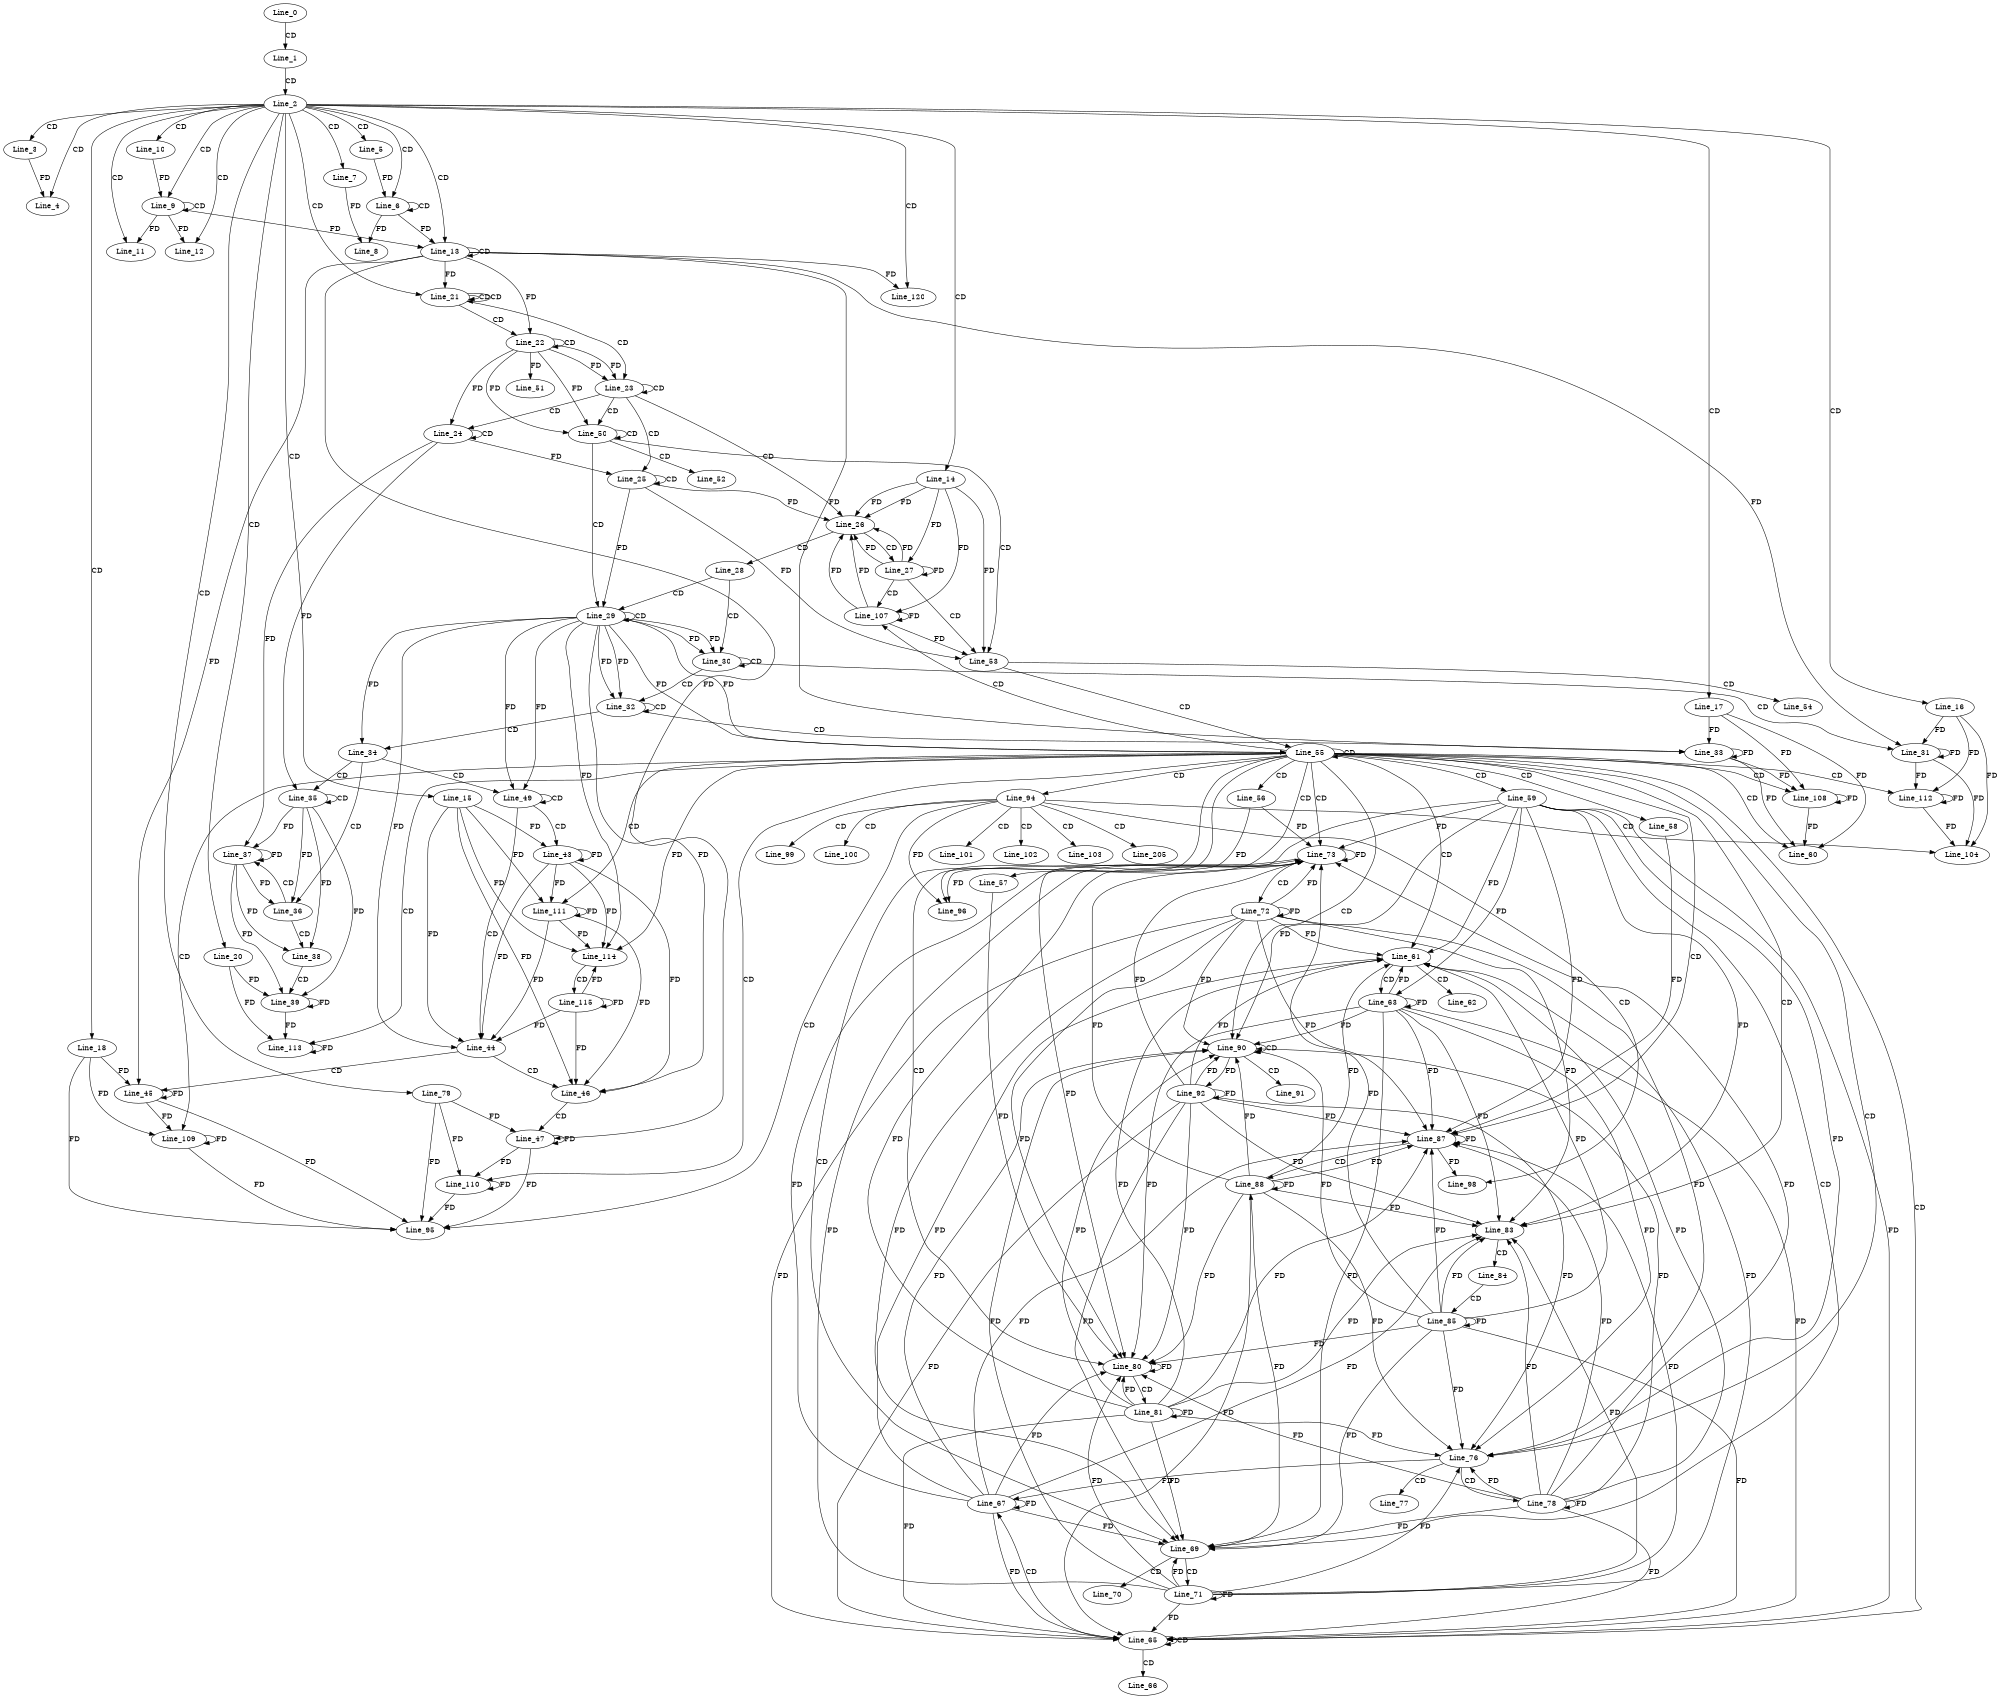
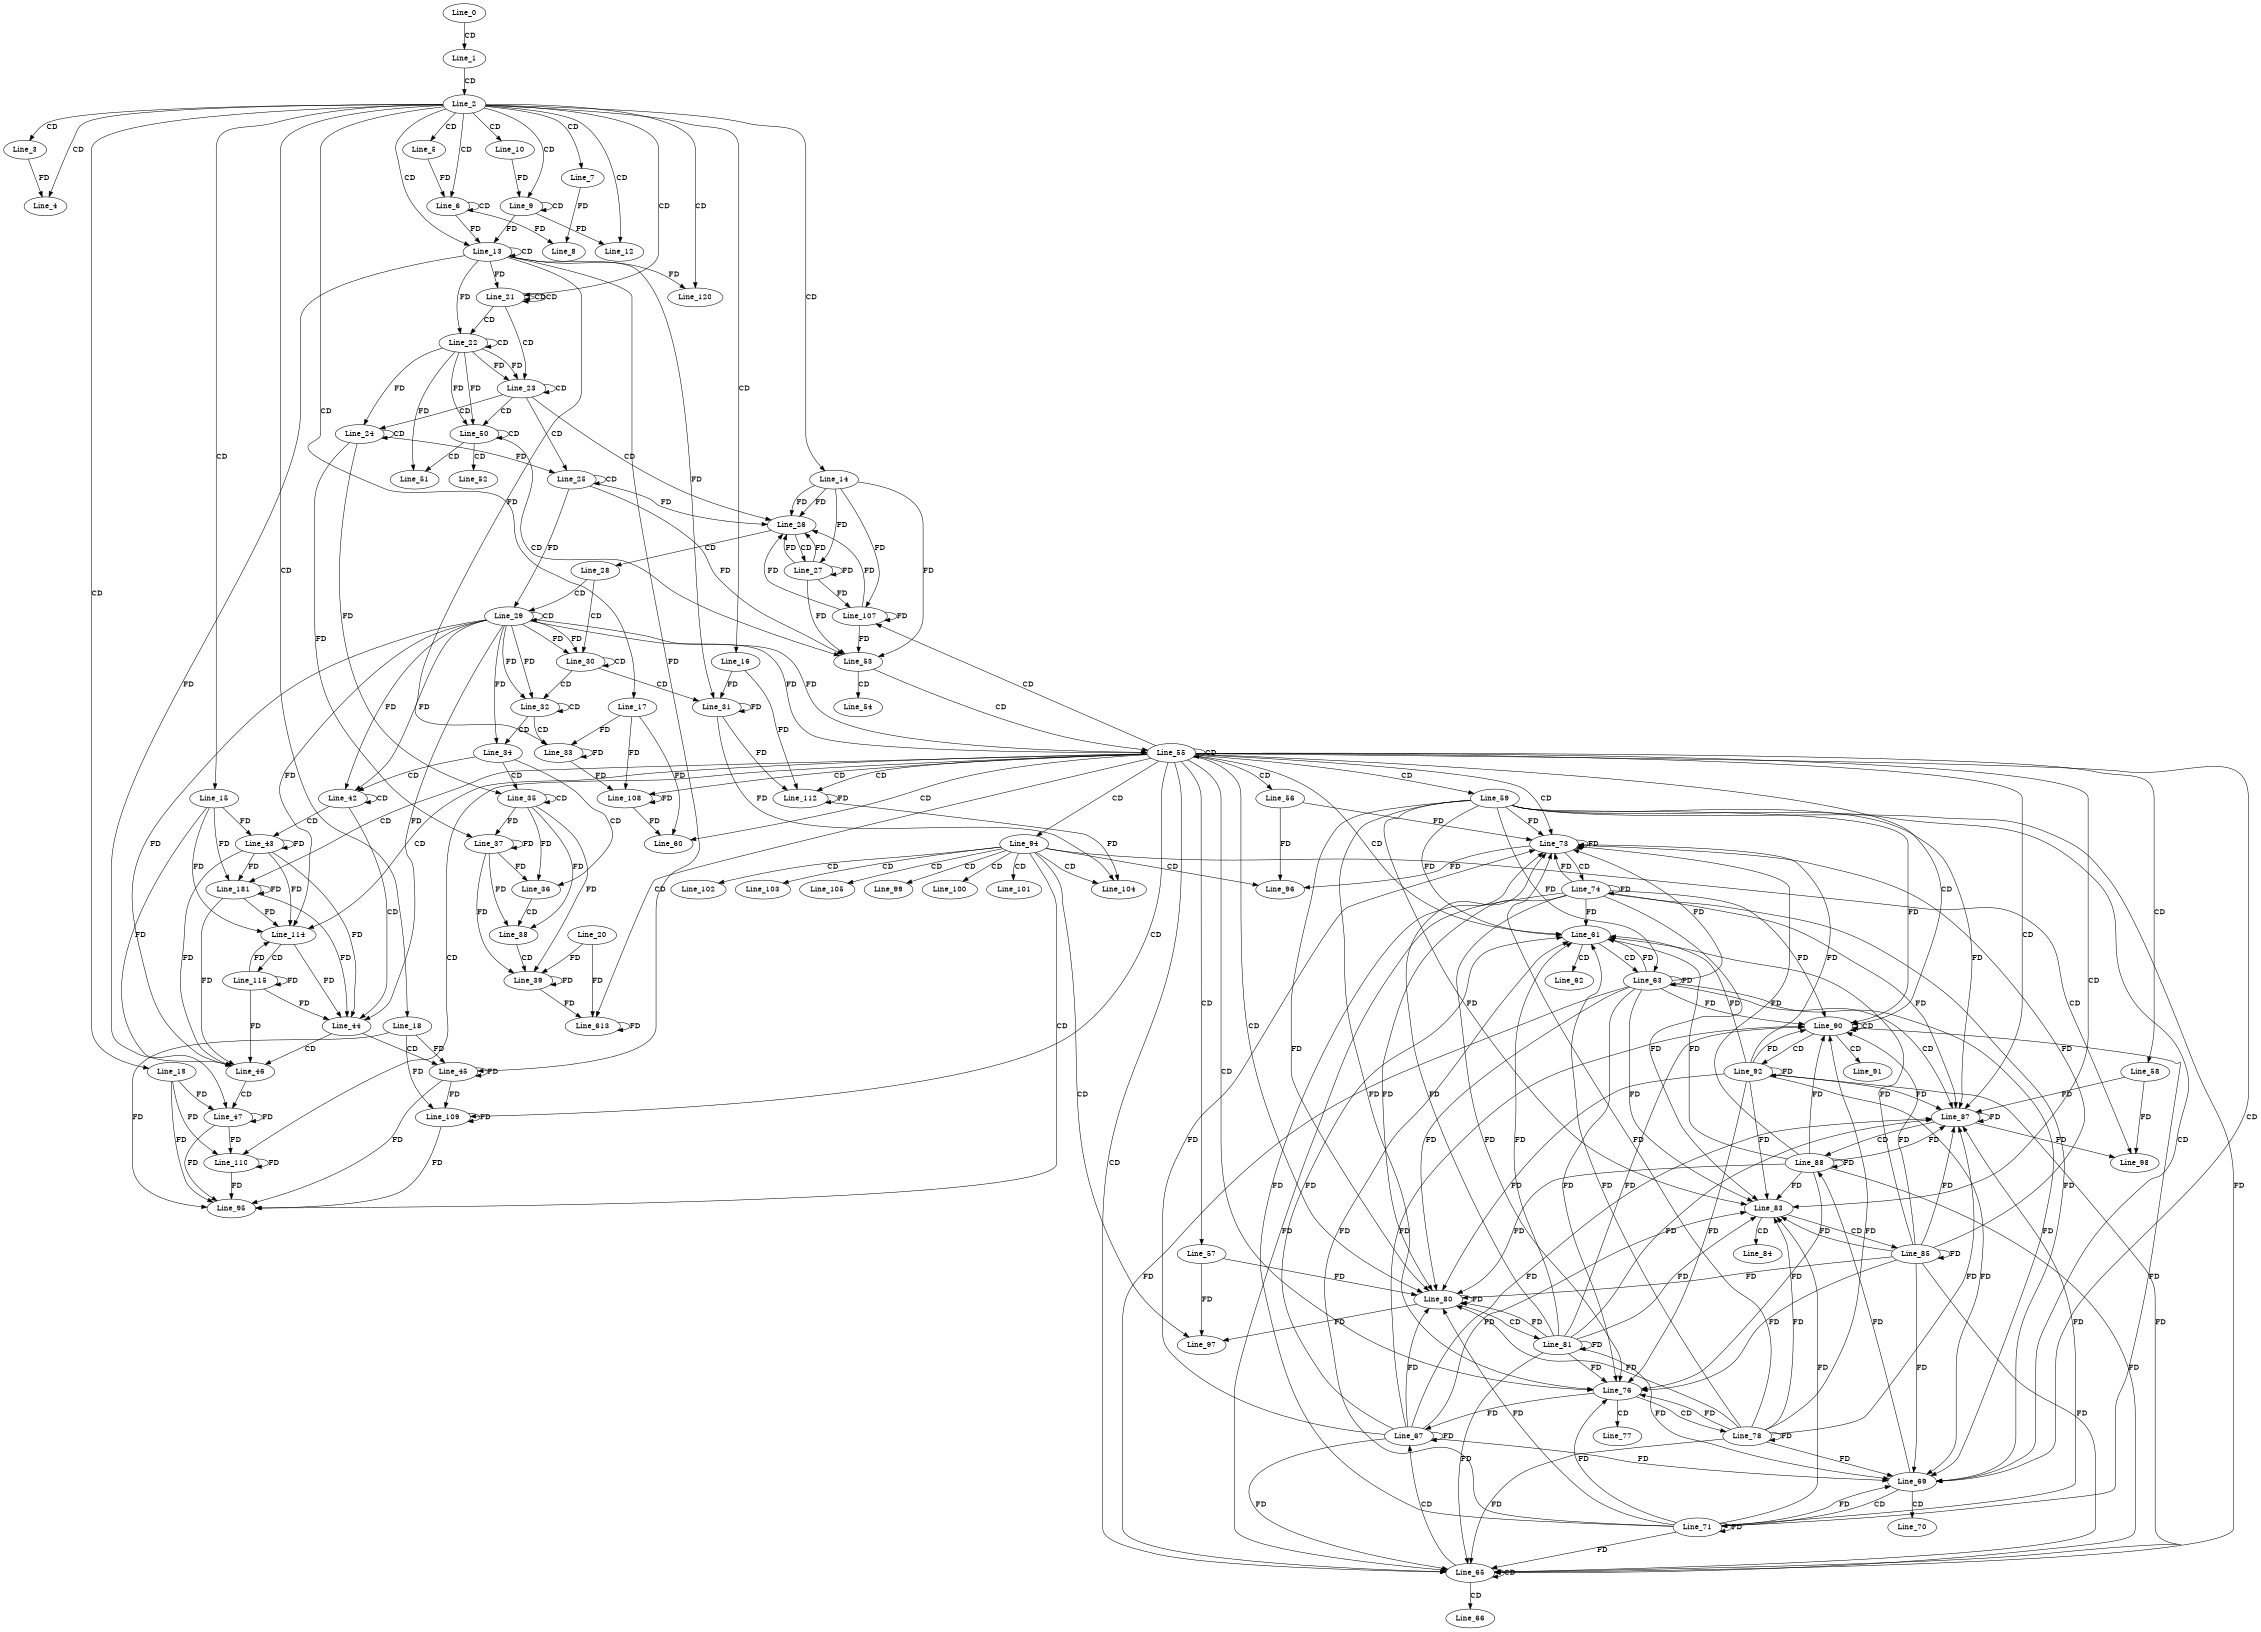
node "Line_11": removed
edge "Line_50" -> "Line_29": now "Line_50" -> "Line_51"
edge "Line_2" -> "Line_20": removed, label "CD"
edge "Line_27" -> "Line_107": label "CD" -> "FD"
edge "Line_27" -> "Line_53": label "CD" -> "FD"
edge "Line_16" -> "Line_104": removed, label "FD"
edge "Line_33" -> "Line_60": removed, label "FD"
node "Line_49": label "Line_49" -> "Line_42"
edge "Line_55" -> "Line_114": label "FD" -> "CD"
edge "Line_94" -> "Line_96": label "FD" -> "CD"
node "Line_205": label "Line_205" -> "Line_105"
edge "Line_36" -> "Line_37": removed, label "CD"
edge "Line_63" -> "Line_73": added, label "FD"
node "Line_111": label "Line_111" -> "Line_181"
node "Line_72": label "Line_72" -> "Line_74"
edge "Line_15" -> "Line_44": now "Line_114" -> "Line_44"
node "Line_113": label "Line_113" -> "Line_613"
edge "Line_90" -> "Line_92": label "FD" -> "CD"
edge "Line_63" -> "Line_87": label "FD" -> "CD"
node "Line_79": label "Line_79" -> "Line_19"
edge "Line_58" -> "Line_98": added, label "FD"
edge "Line_84" -> "Line_85": now "Line_83" -> "Line_85"
node "Line_97": added
